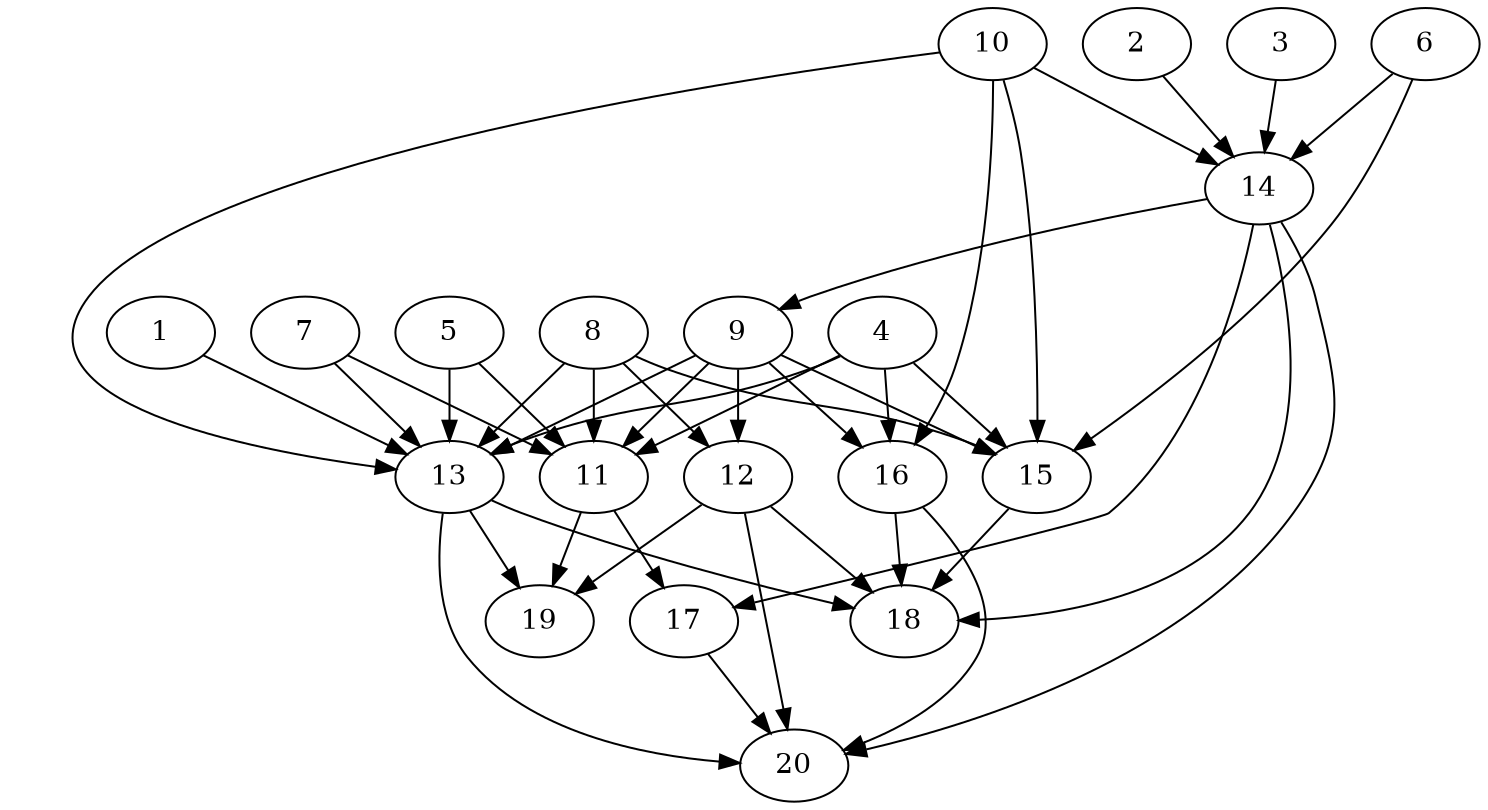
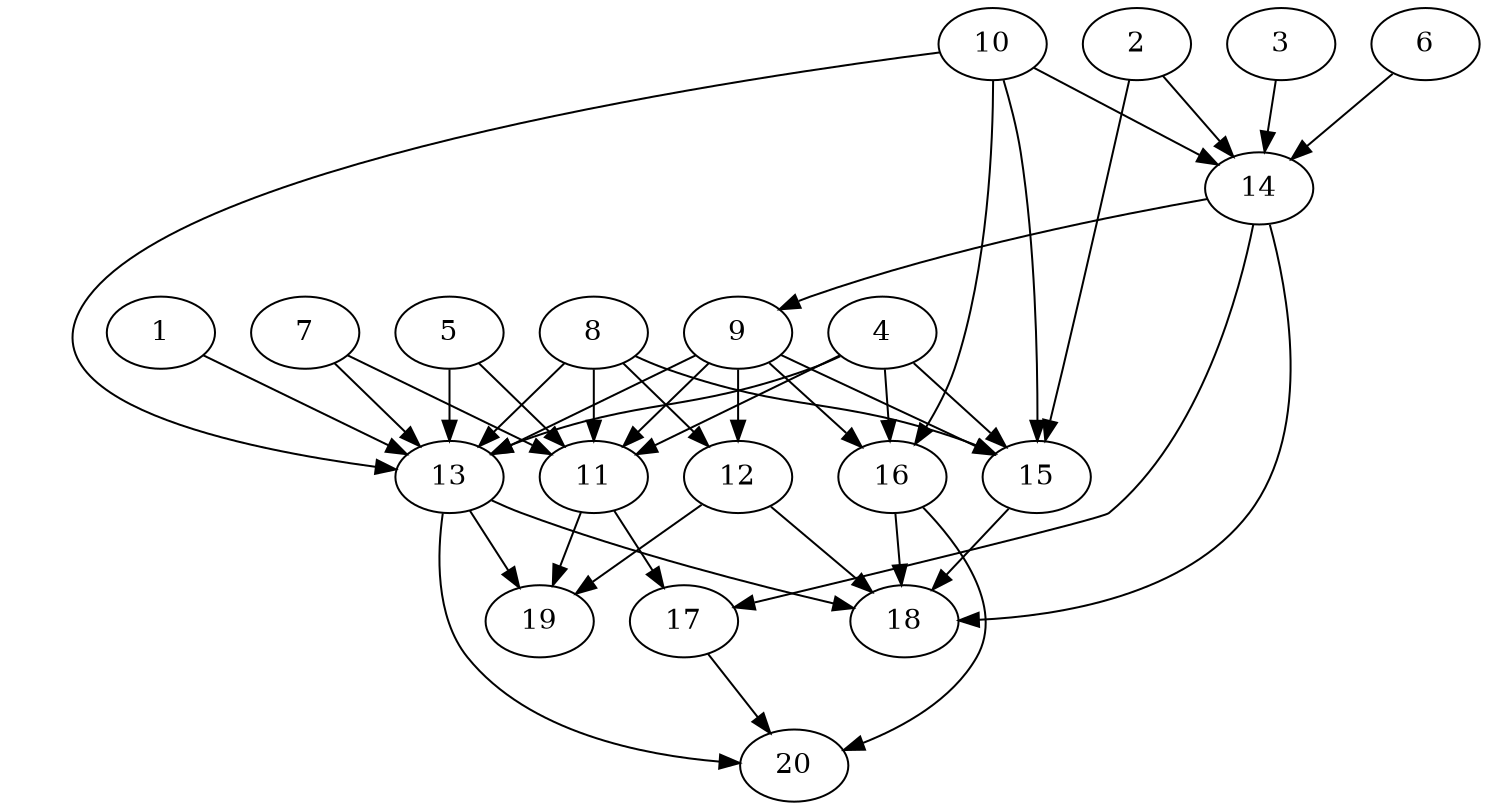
edge "6" -> "15": now "2" -> "15"
edge "14" -> "20": removed
edge "12" -> "20": removed
